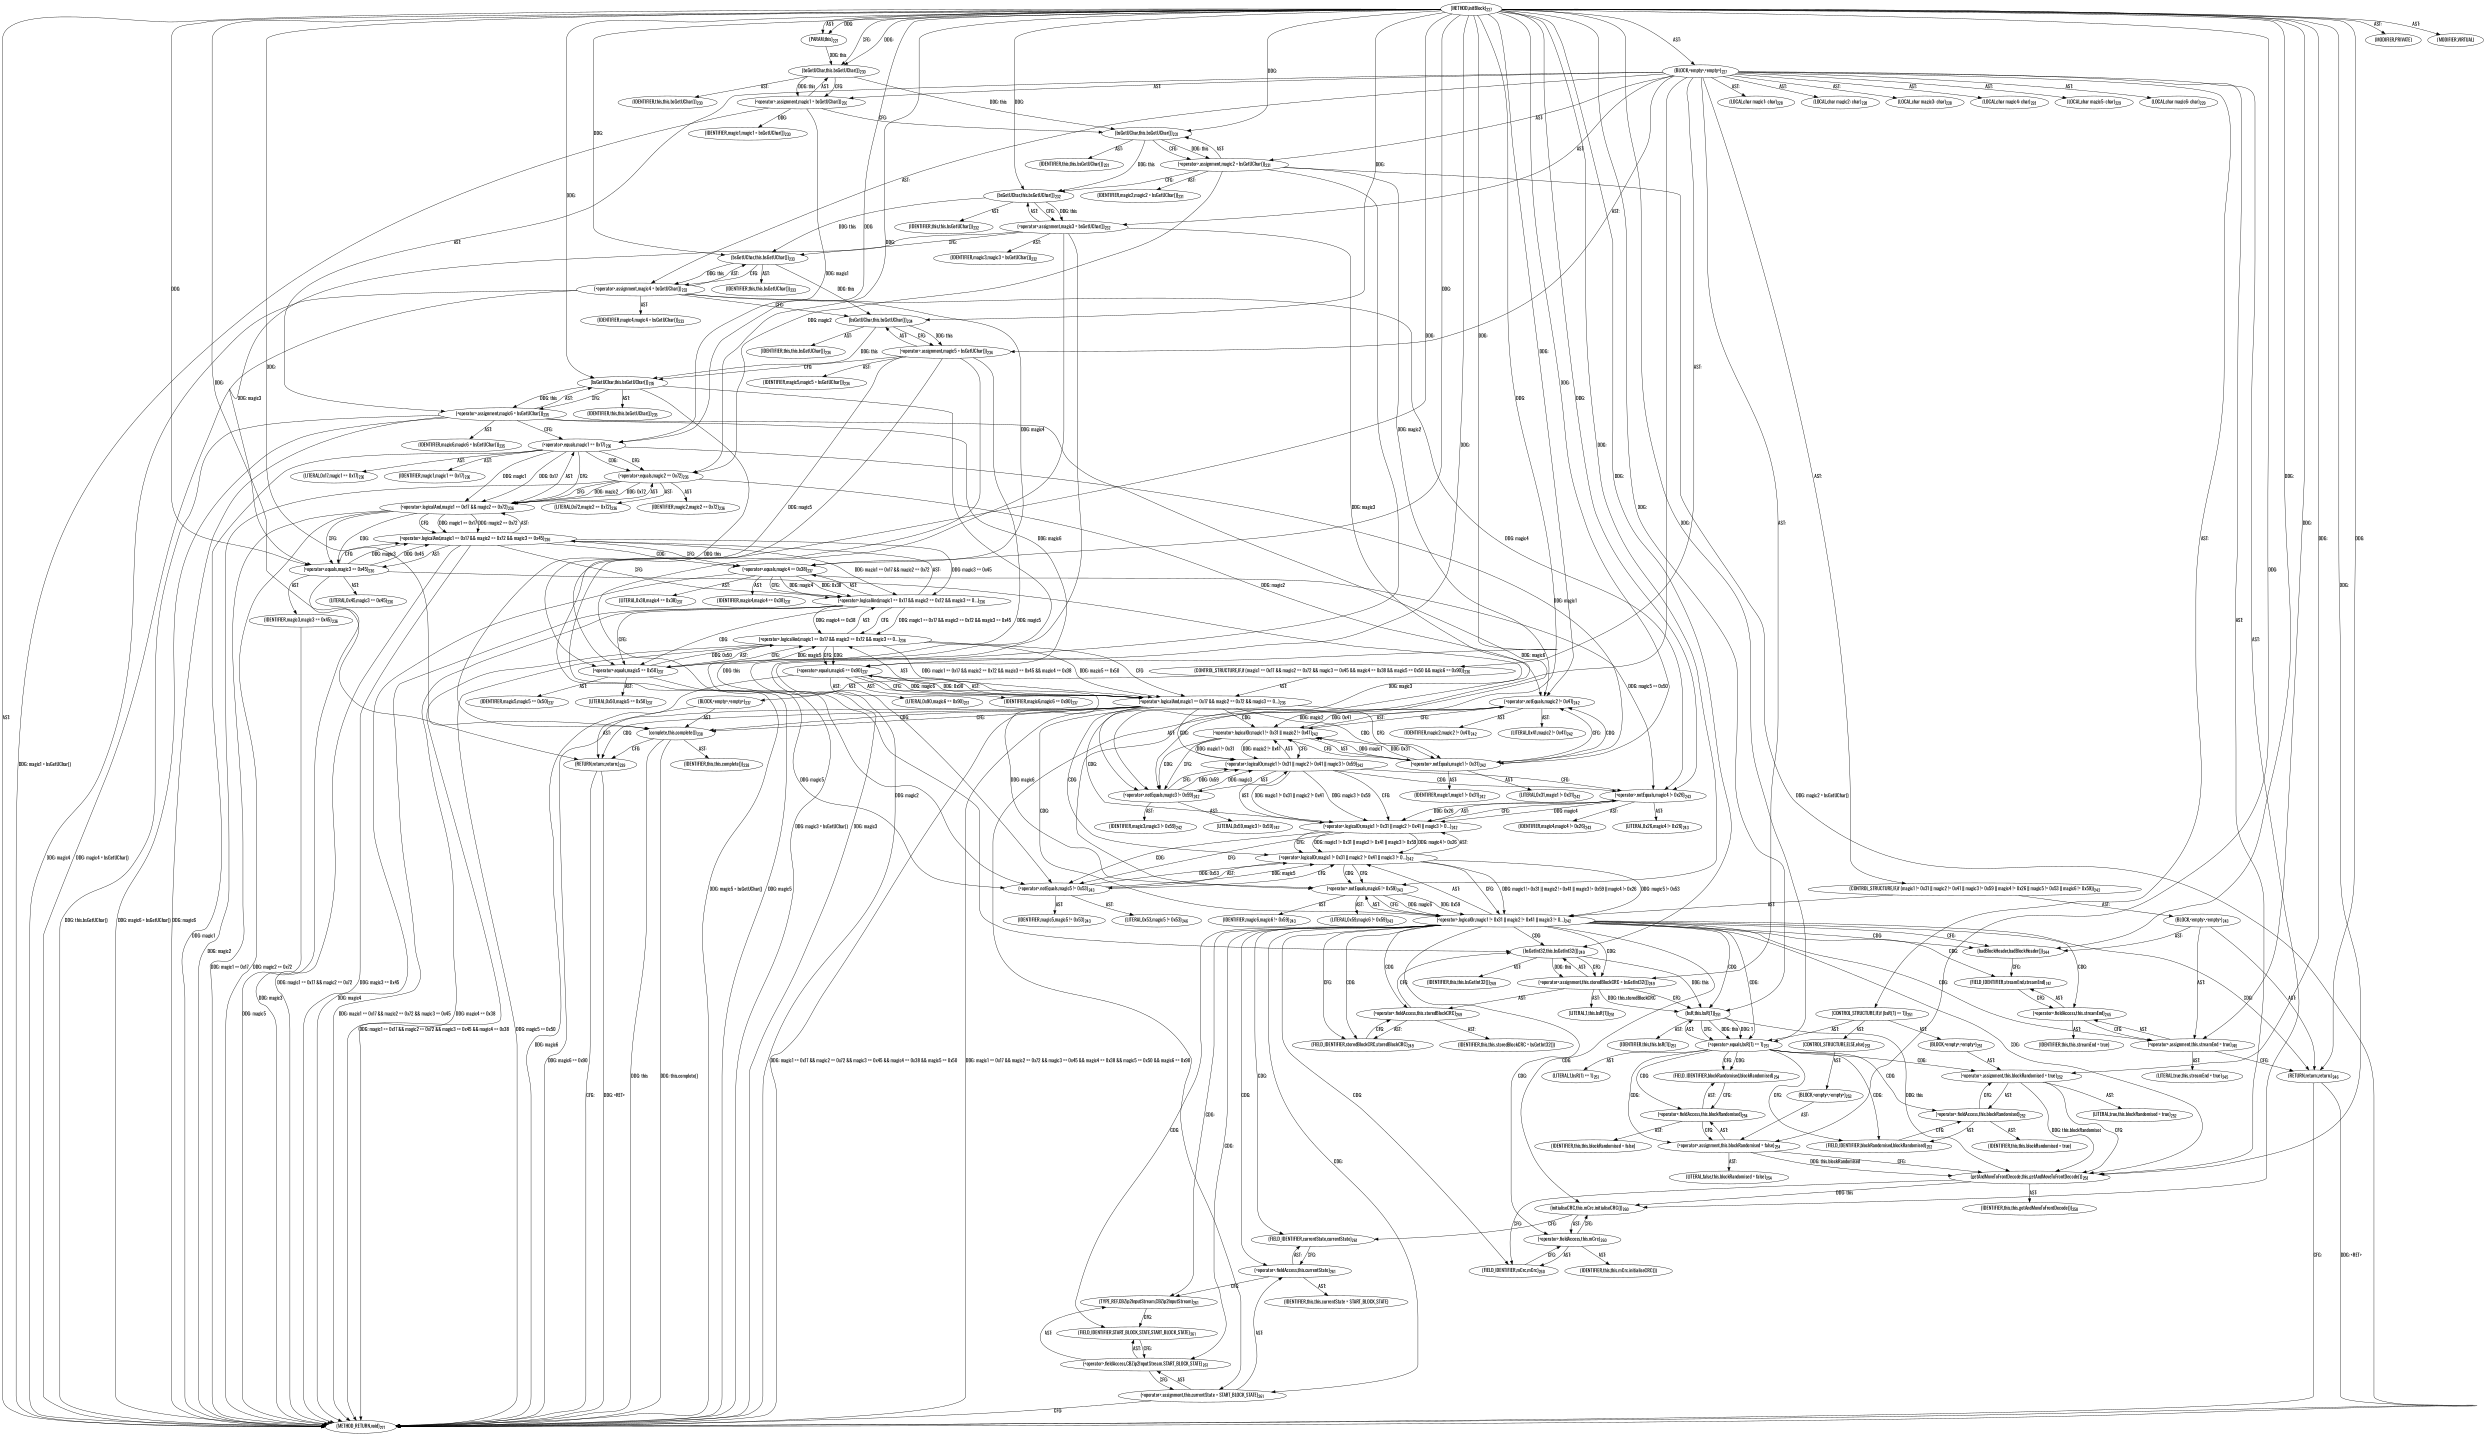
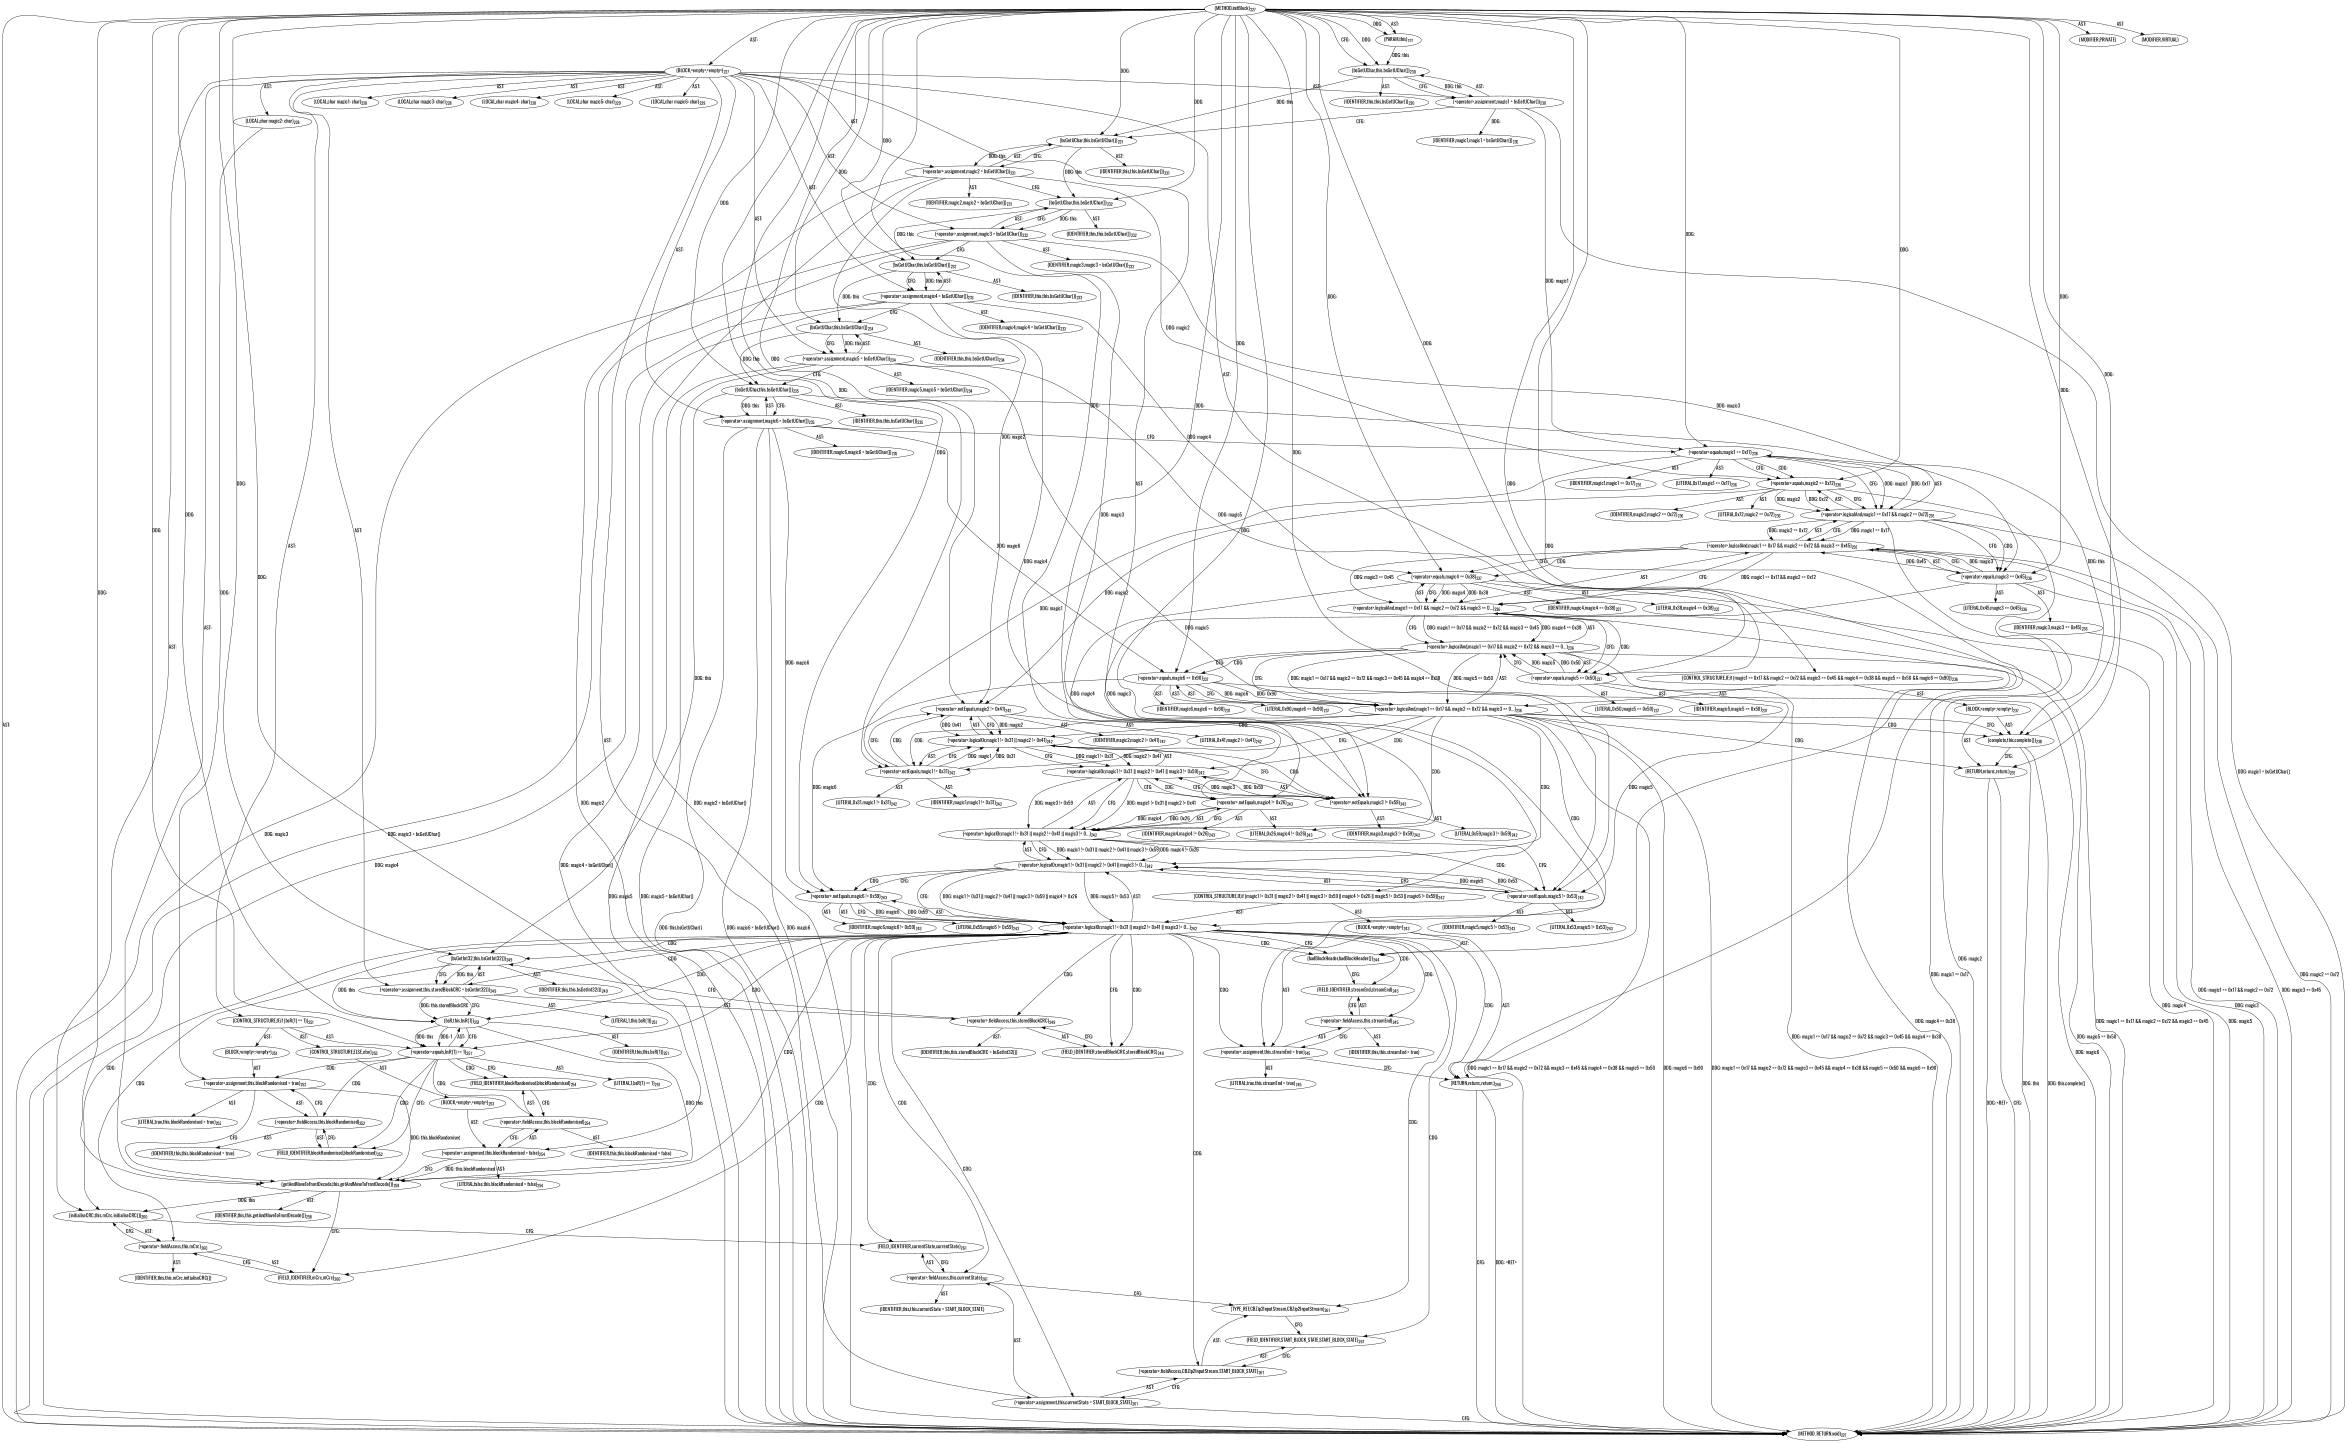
edge "(METHOD,initBlock)" -> "(<operator>.assignment,this.blockRandomised = true)": now "(LOCAL,char magic2: char)" -> "(<operator>.assignment,this.blockRandomised = true)"
edge "(<operator>.assignment,magic4 = bsGetUChar())" -> "(<operator>.notEquals,magic4 != 0x26)": now "(<operator>.assignment,magic4 = bsGetUChar())" -> "(LITERAL,0x26,magic4 != 0x26)"
edge "(<operator>.equals,magic4 == 0x38)" -> "(<operator>.notEquals,magic4 != 0x26)": label "DDG: magic5 == 0x50" -> "DDG: magic4"
node "(IDENTIFIER,this,this.complete())": removed
edge "(<operator>.equals,magic1 == 0x17)" -> "(METHOD_RETURN,void)": removed, label "DDG: magic1"
node "(LITERAL,0x53,magic5 != 0x53)": text "246" -> "243"
node "(FIELD_IDENTIFIER,streamEnd,streamEnd)": text "247" -> "245"
edge "(<operator>.equals,bsR(1) == 1)" -> "(<operator>.assignment,this.blockRandomised = false)": removed, label "CDG:"
